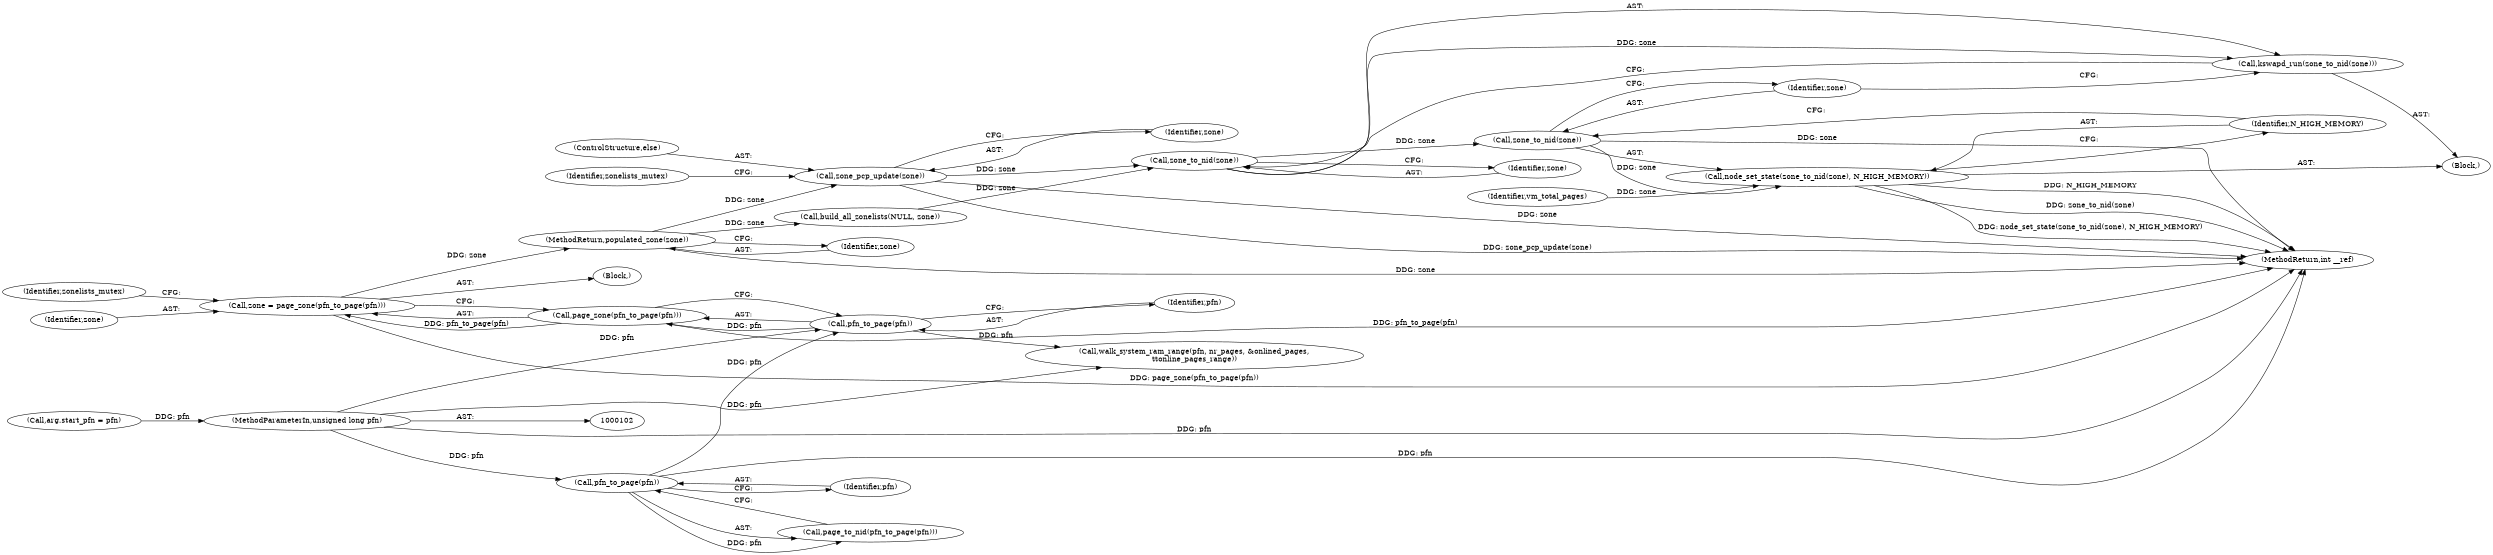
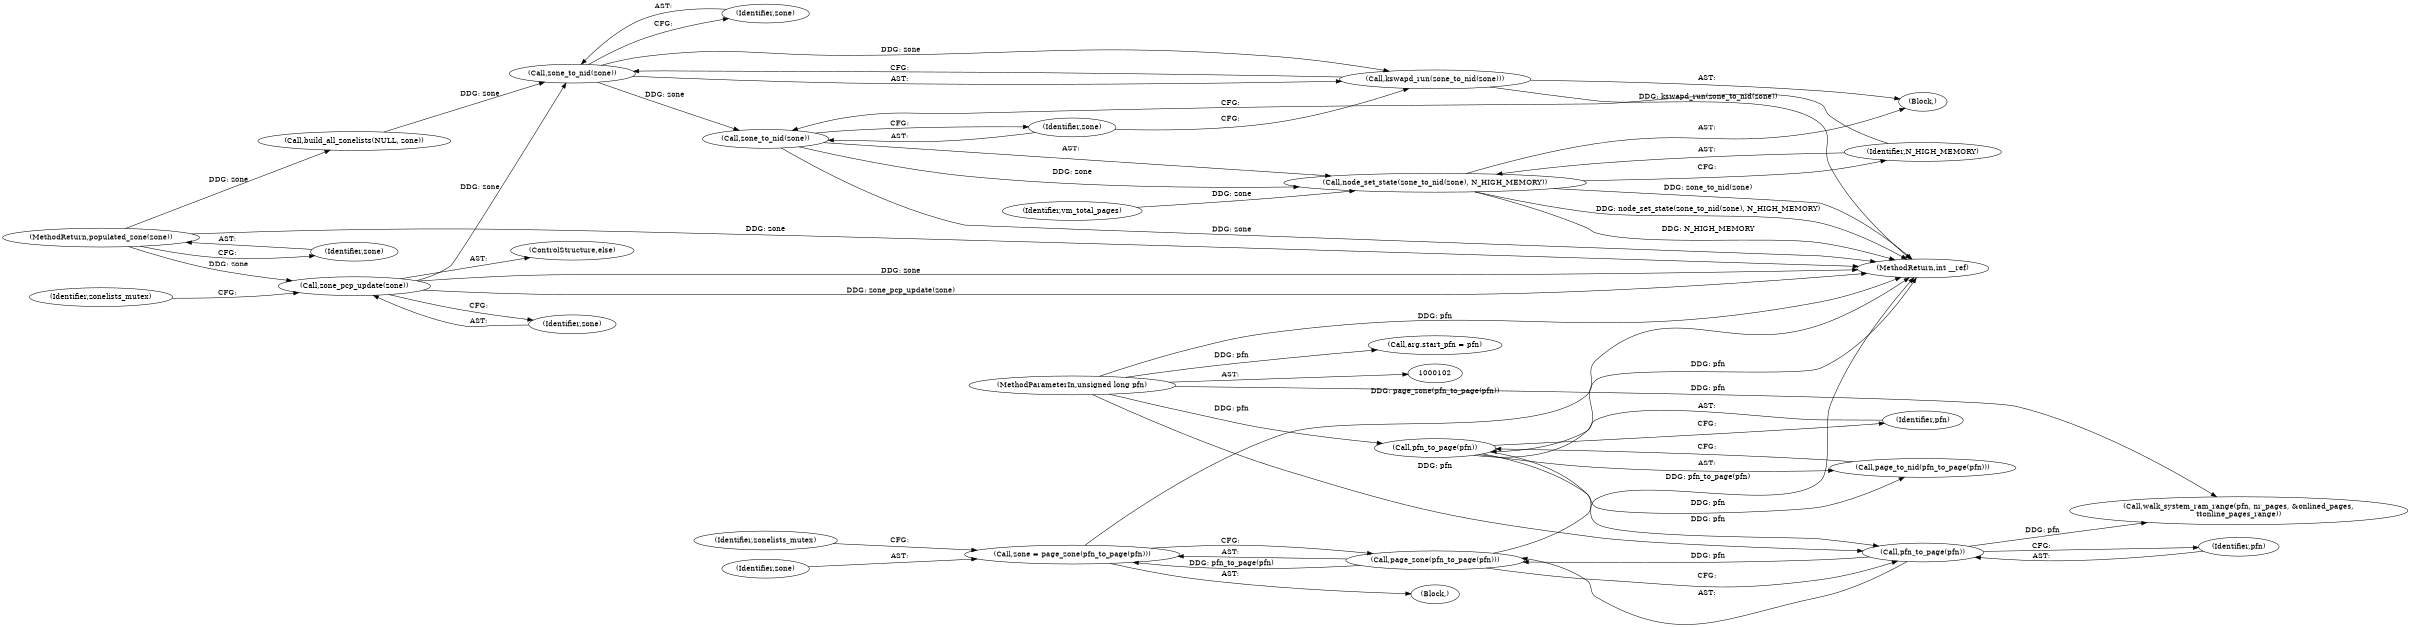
edge "(Call,kswapd_run(zone_to_nid(zone)))" -> "(MethodReturn,int __ref)": added, label "DDG: kswapd_run(zone_to_nid(zone))"
edge "(ControlStructure,else)" -> "(Call,zone_pcp_update(zone))": reversed
edge "(Call,zone = page_zone(pfn_to_page(pfn)))" -> "(MethodReturn,populated_zone(zone))": removed, label "DDG: zone"
edge "(Call,arg.start_pfn = pfn)" -> "(MethodParameterIn,unsigned long pfn)": reversed
